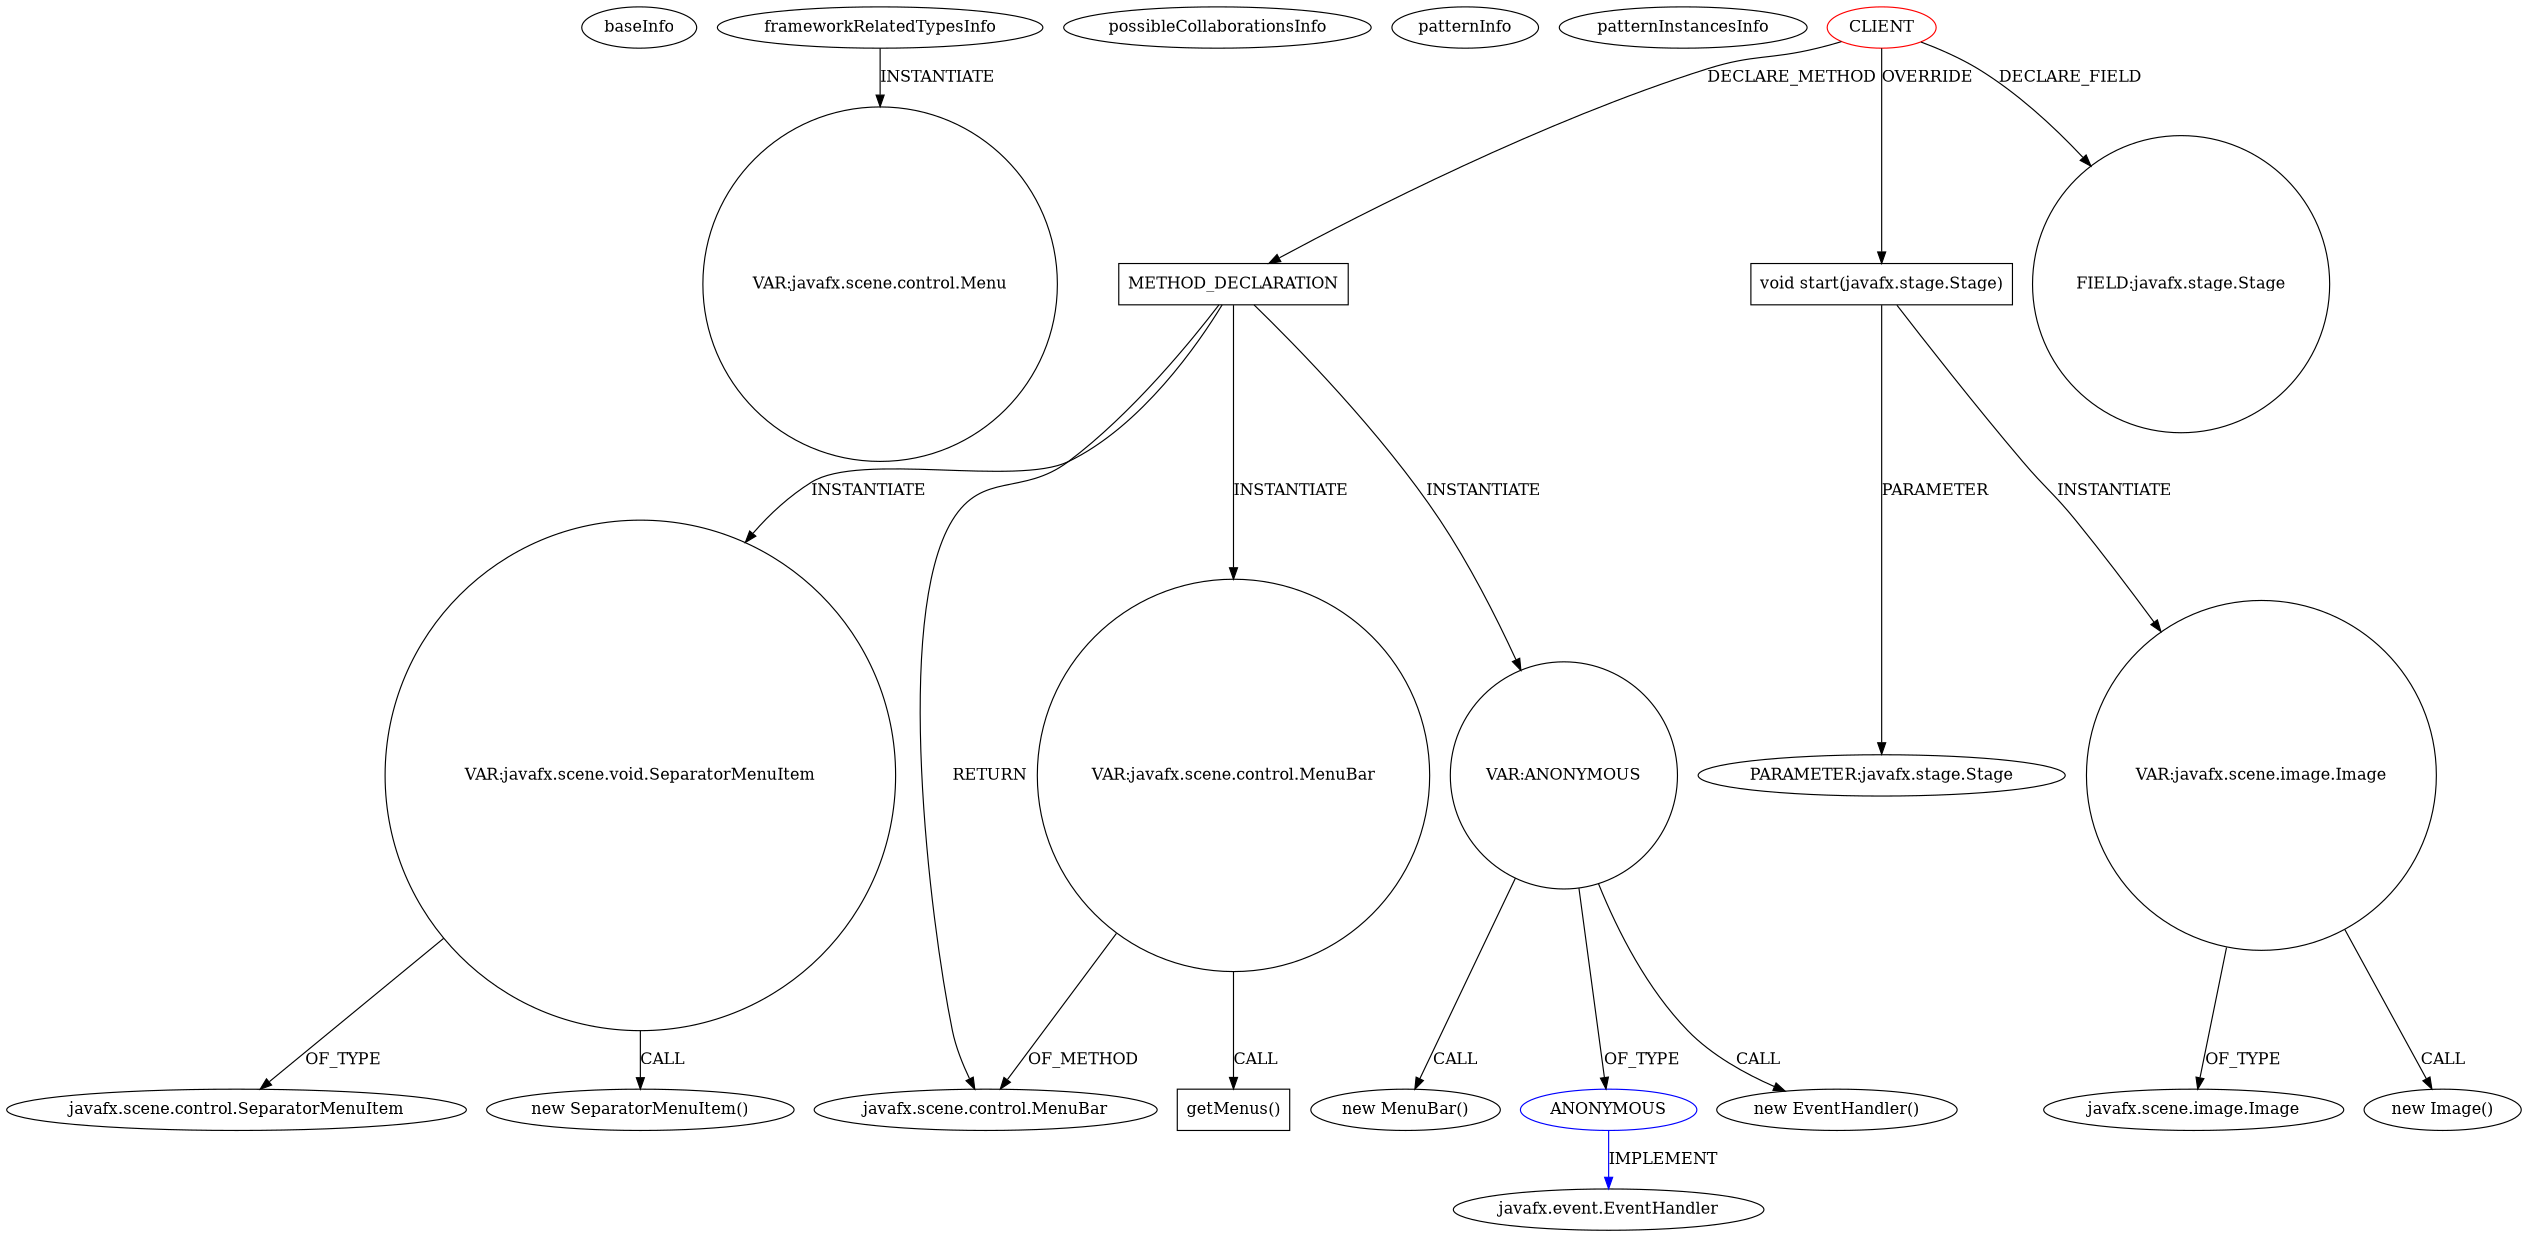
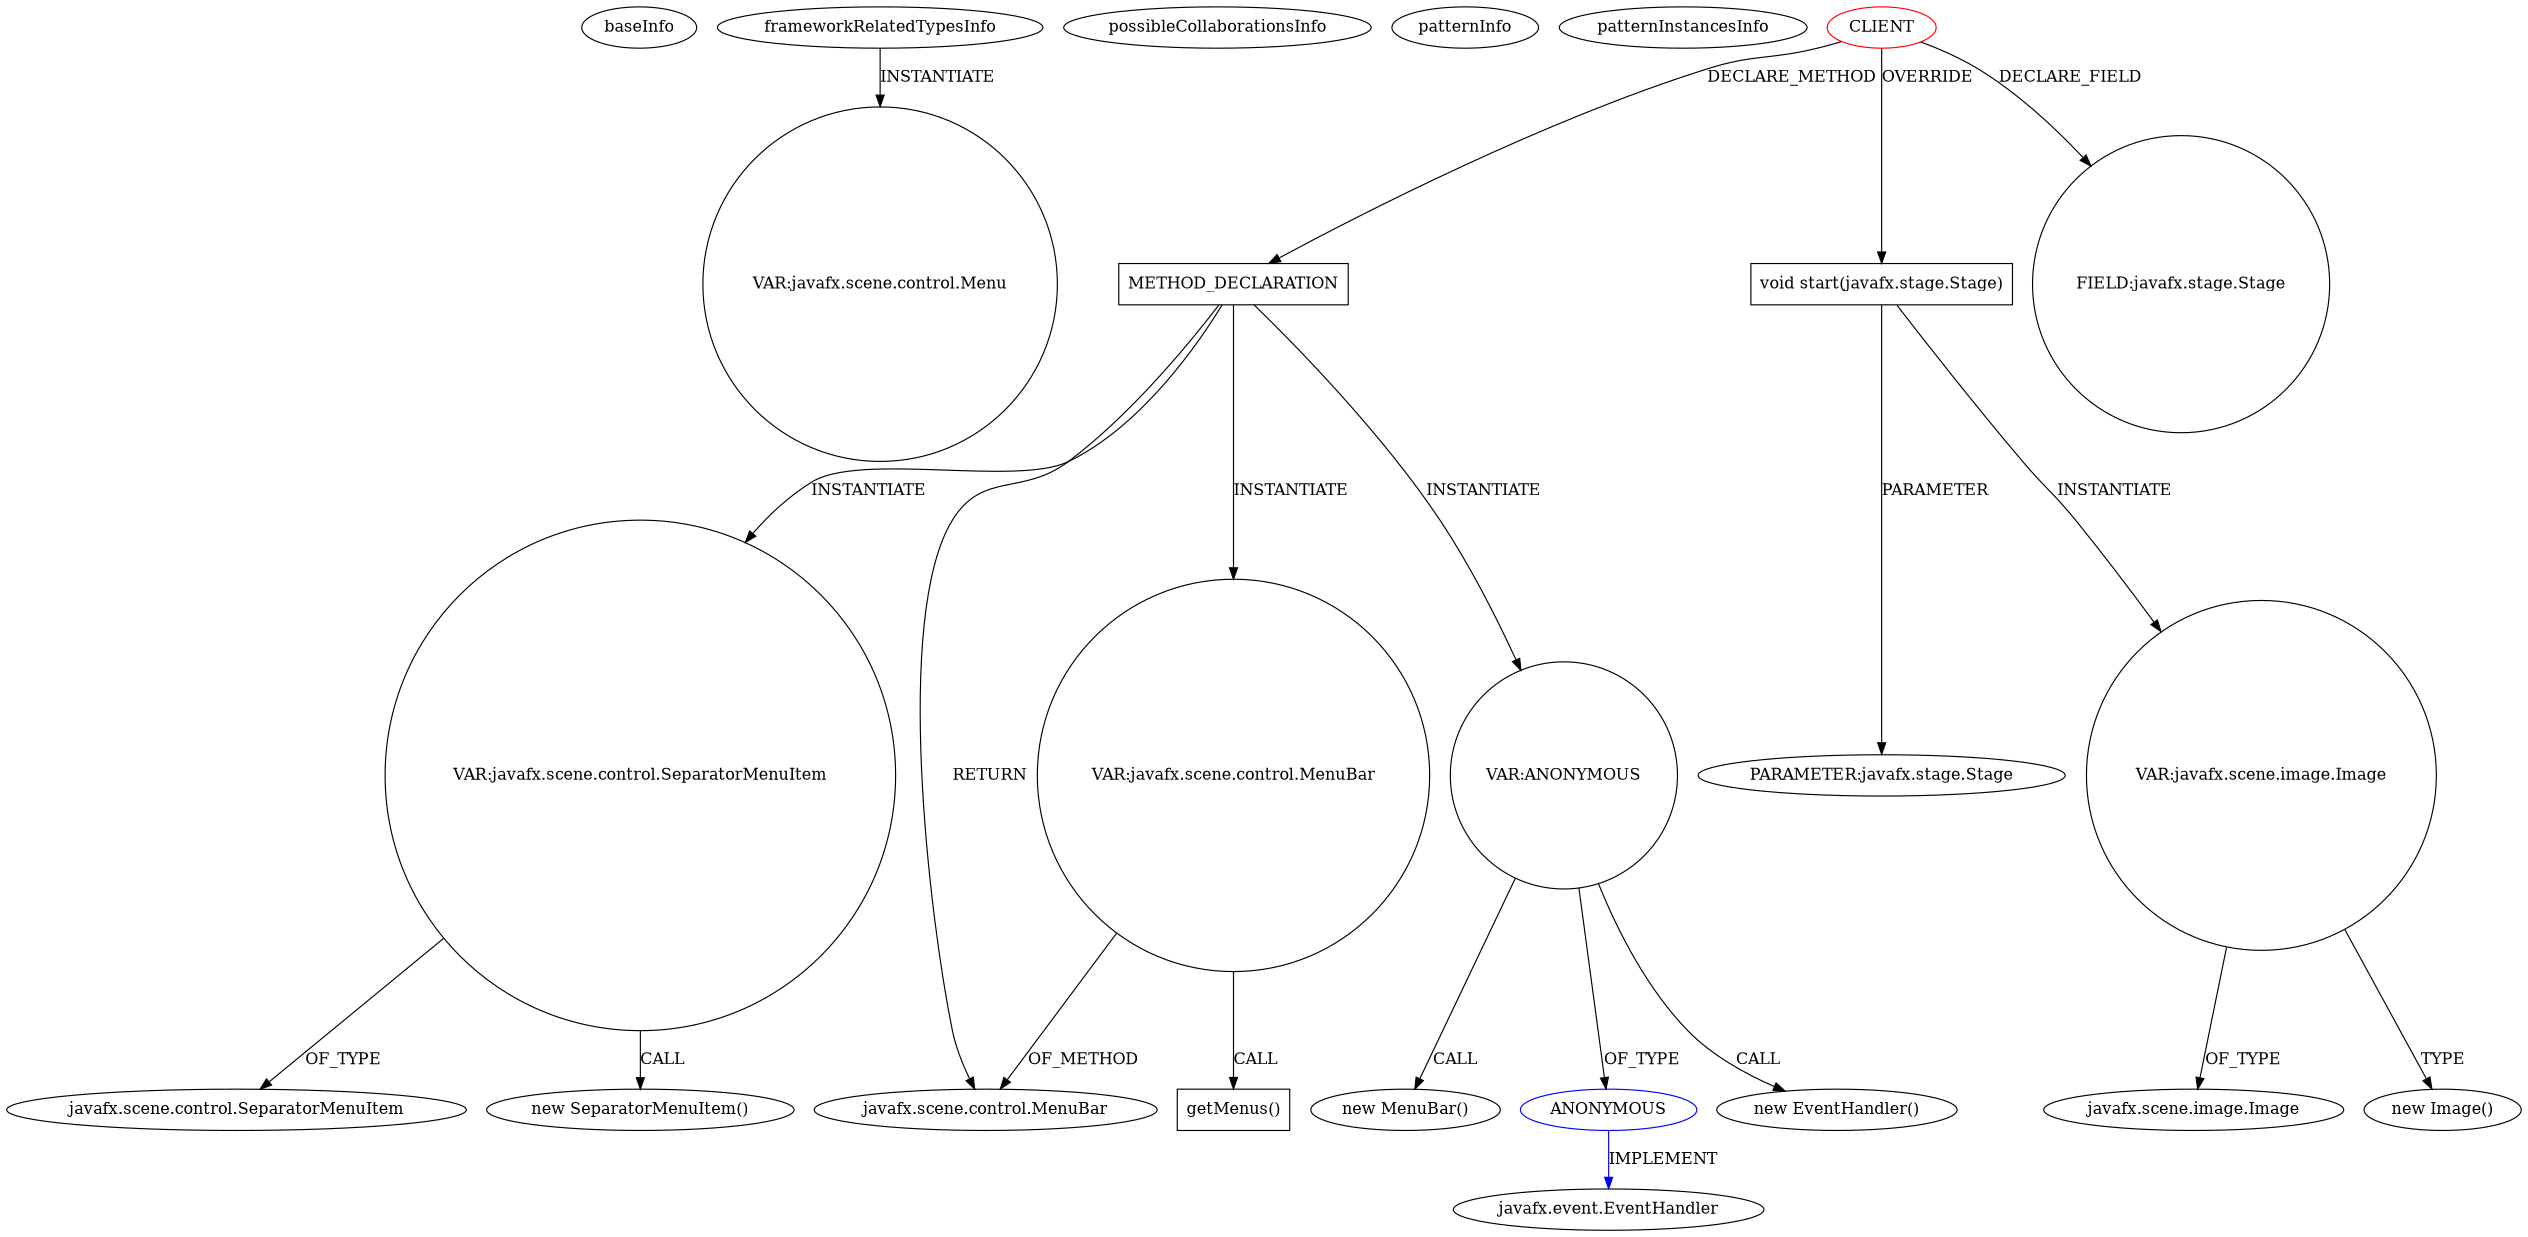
node "VAR:javafx.scene.void.SeparatorMenuItem": label "VAR:javafx.scene.void.SeparatorMenuItem" -> "VAR:javafx.scene.control.SeparatorMenuItem"
edge "VAR:javafx.scene.image.Image" -> "new Image()": label "CALL" -> "TYPE"
